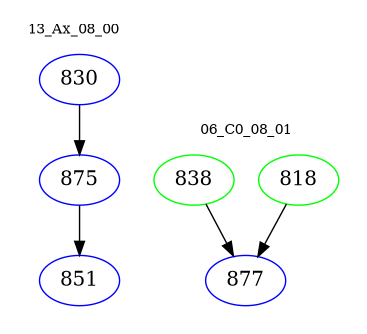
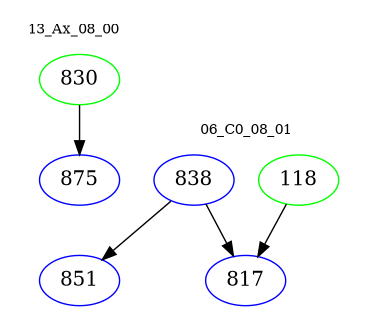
node "830": color blue -> green
node "838": color green -> blue
node "818": label "818" -> "118"
edge "875" -> "851": now "838" -> "851"
node "877": label "877" -> "817"
